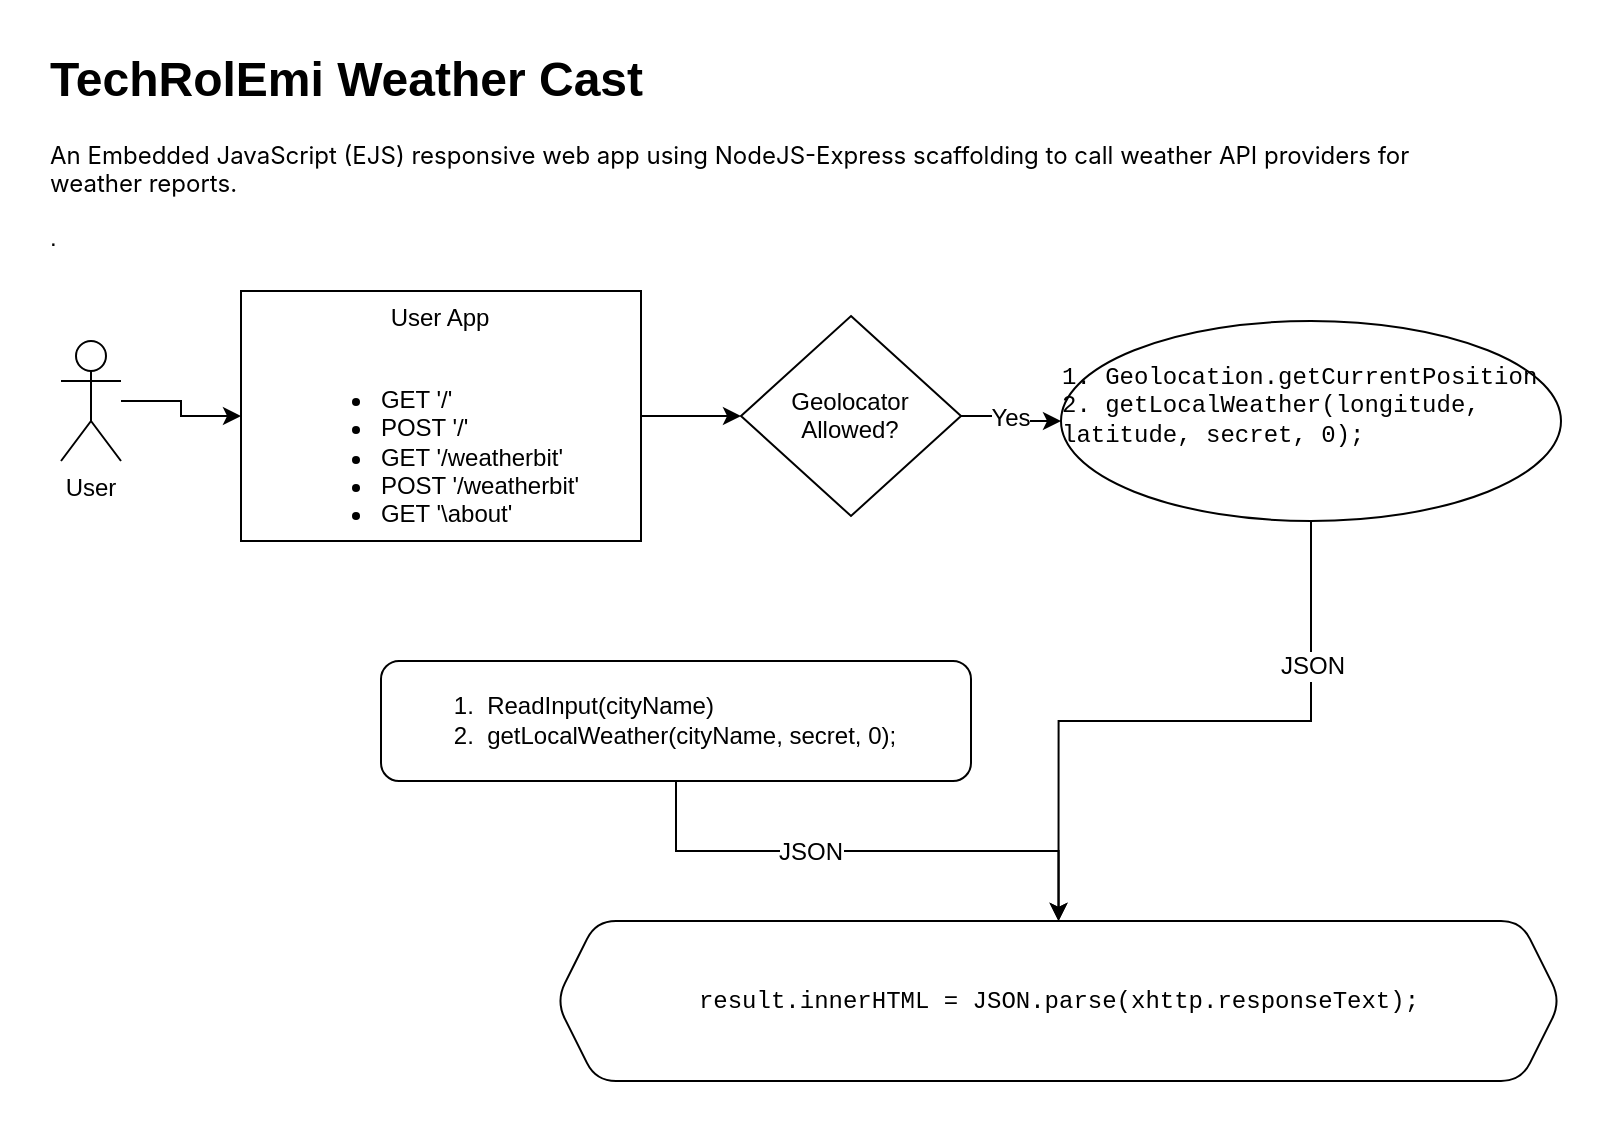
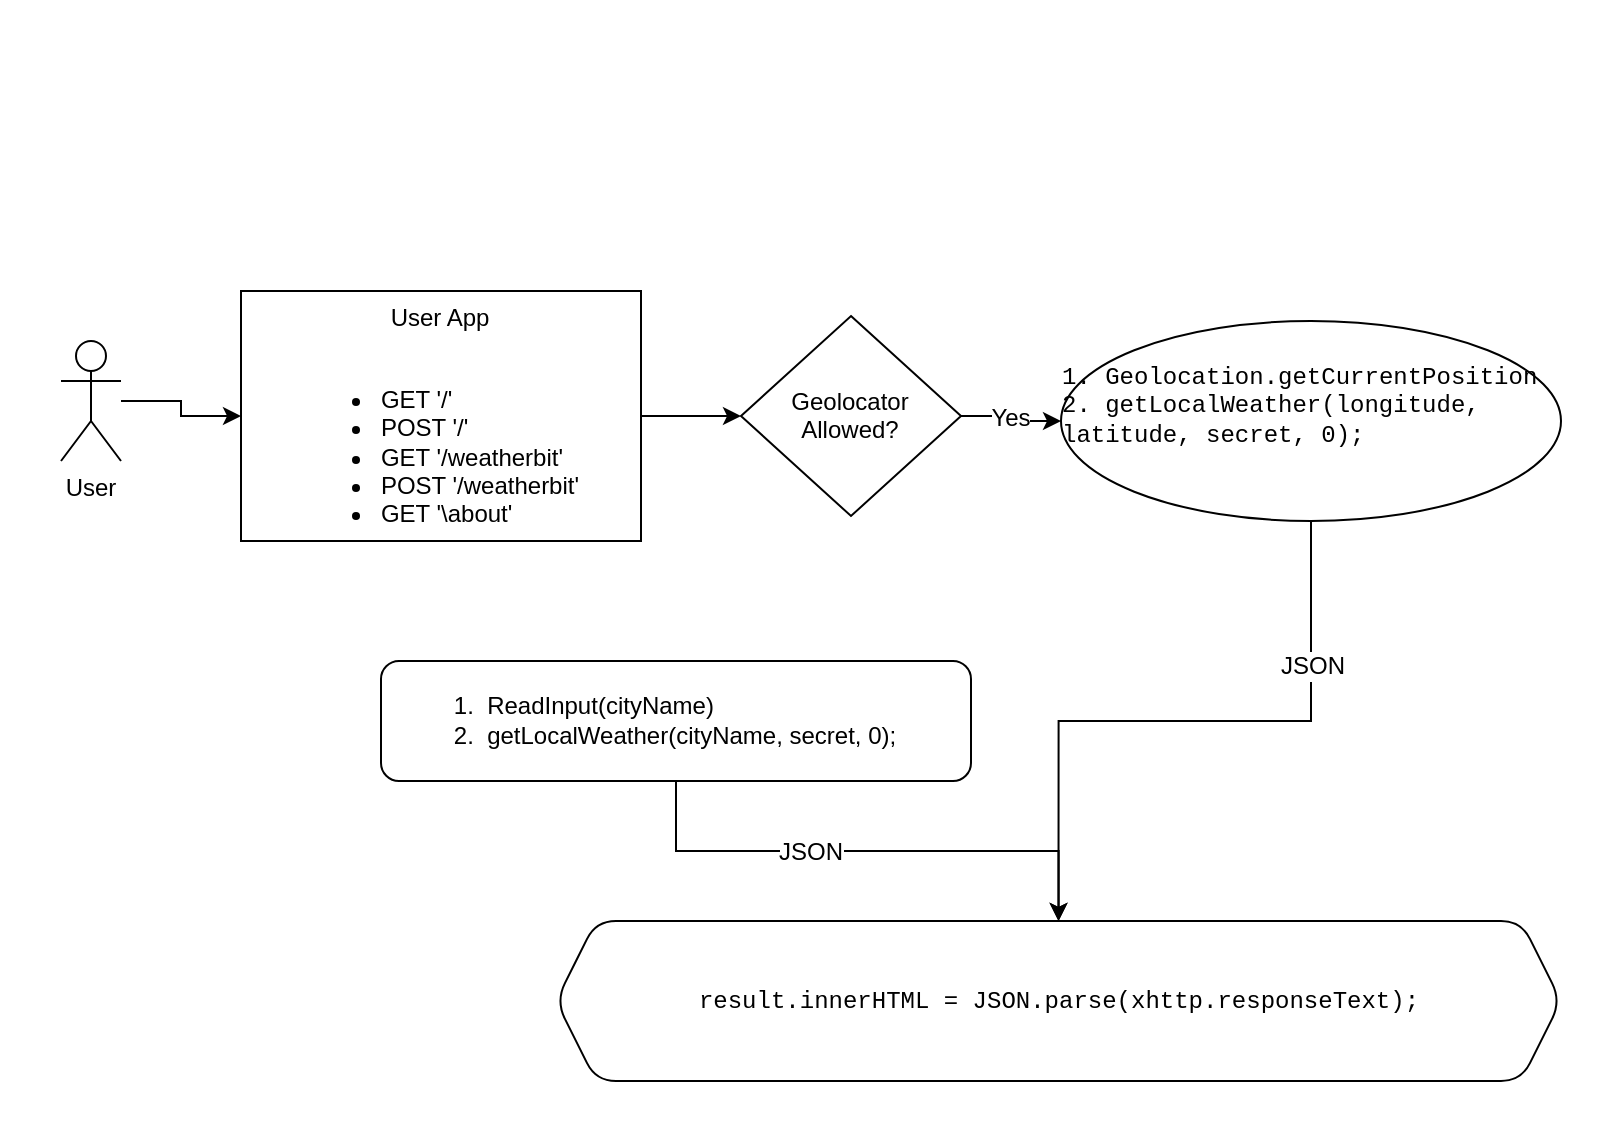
node "TechRolEmi Weather CastAn Embedded JavaScript (EJS) responsive web app using NodeJS-Express scaffolding to call weather API providers for weather reports. .": removed
